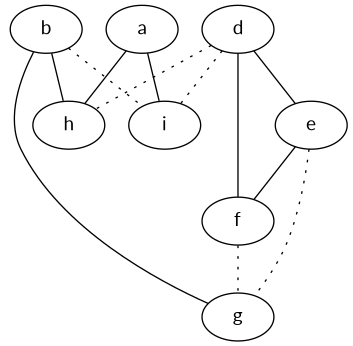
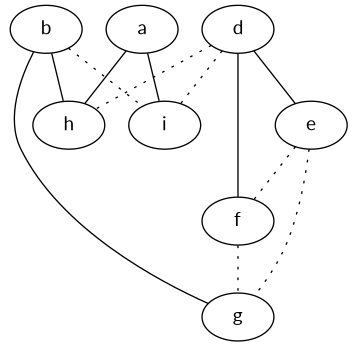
edge "e" -- "f": style solid -> dotted
